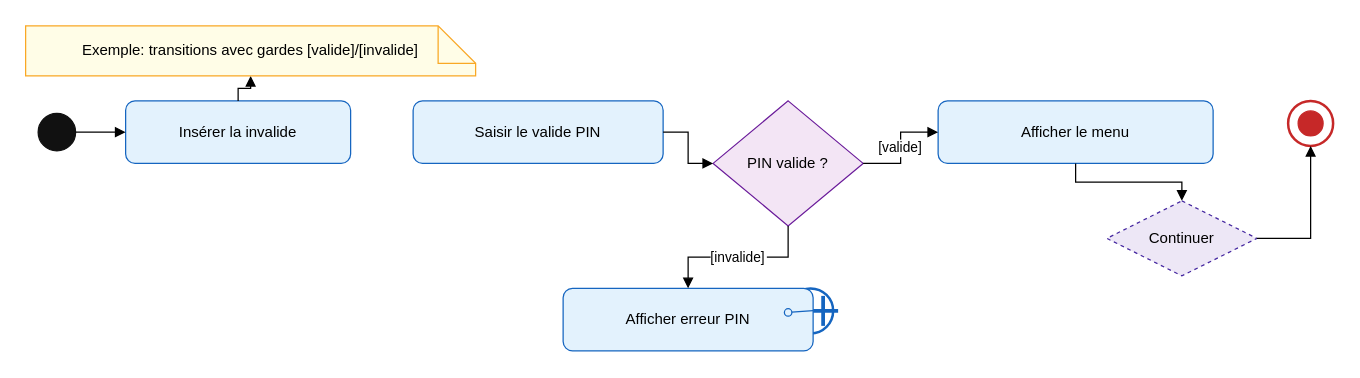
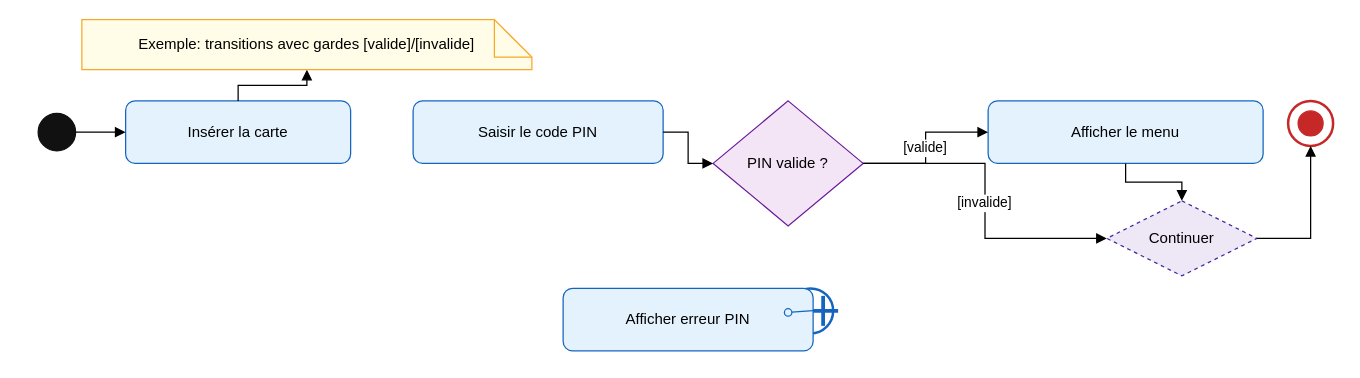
node "Exemple: transitions avec gardes [valide]/[invalide]": moved (251, 51) -> (307, 44)
node "Insérer la invalide": label "Insérer la invalide" -> "Insérer la carte"
node "Saisir le valide PIN": label "Saisir le valide PIN" -> "Saisir le code PIN"
node "Afficher le menu": moved (1076, 132) -> (1126, 132)
edge "PIN valide ?" -> "Afficher erreur PIN": now "PIN valide ?" -> "Continuer"
